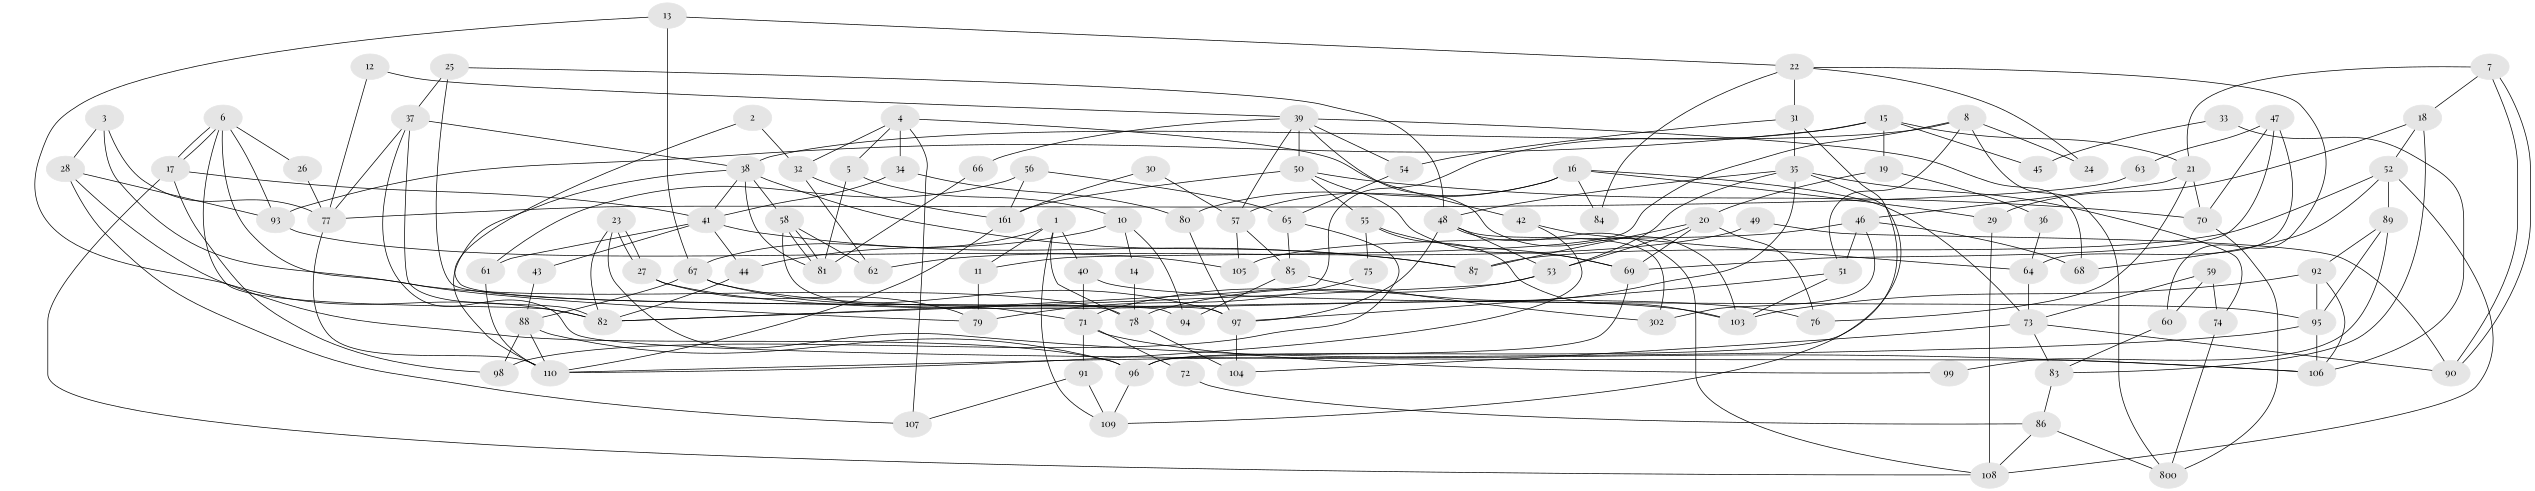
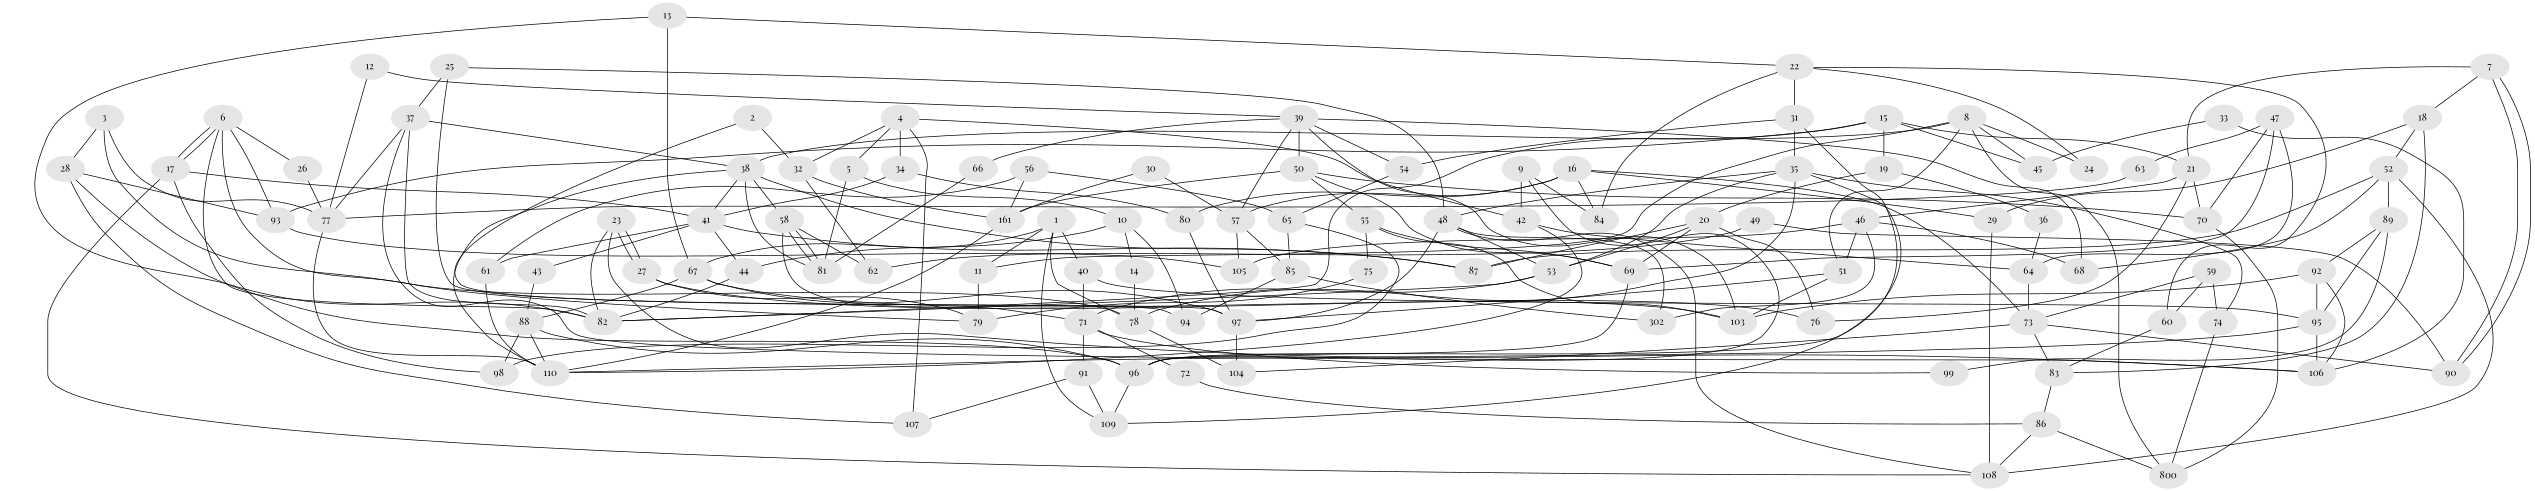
edge "8" -- "45": added
node "9": added
